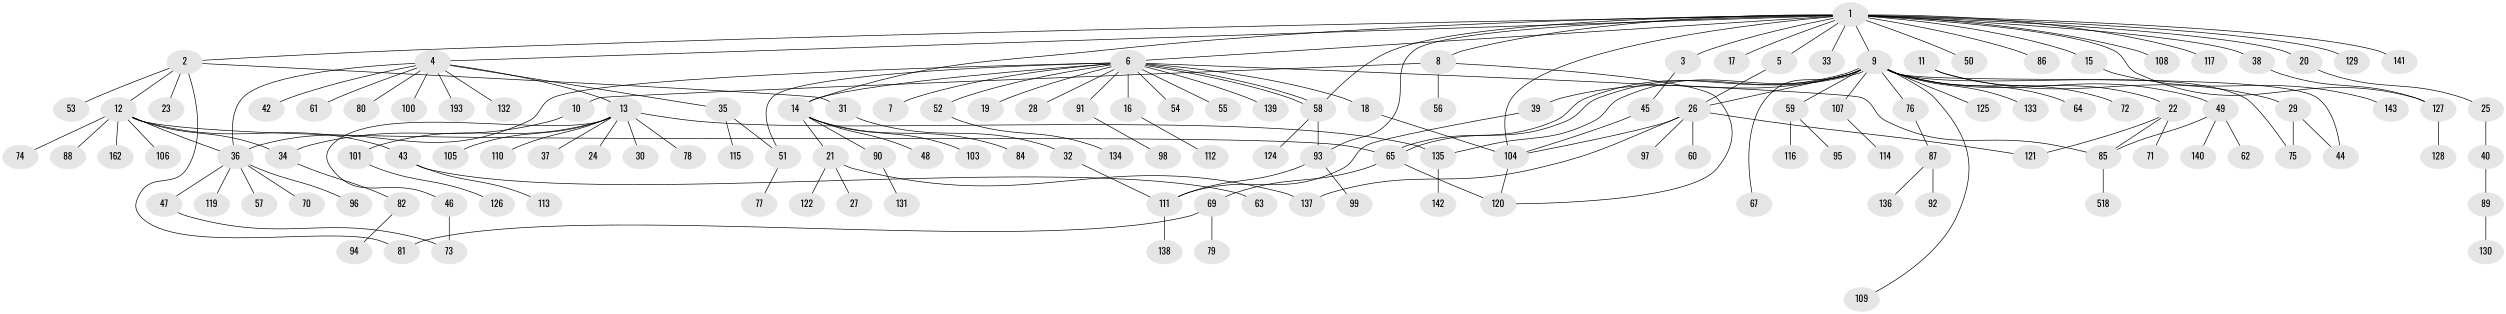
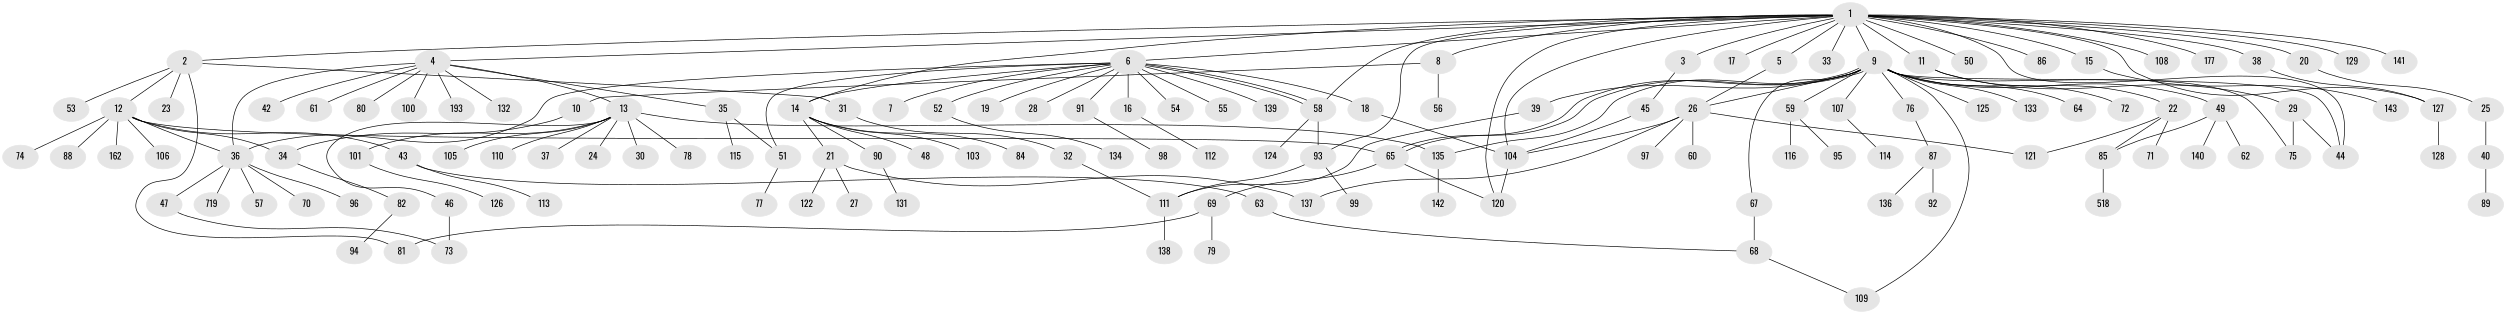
edge "1" -- "11": added
node "117": label "117" -> "177"
edge "1" -- "44": added
edge "6" -- "85": removed
edge "8" -- "120": now "1" -- "120"
node "119": label "119" -> "719"
node "68": added
node "130": removed
